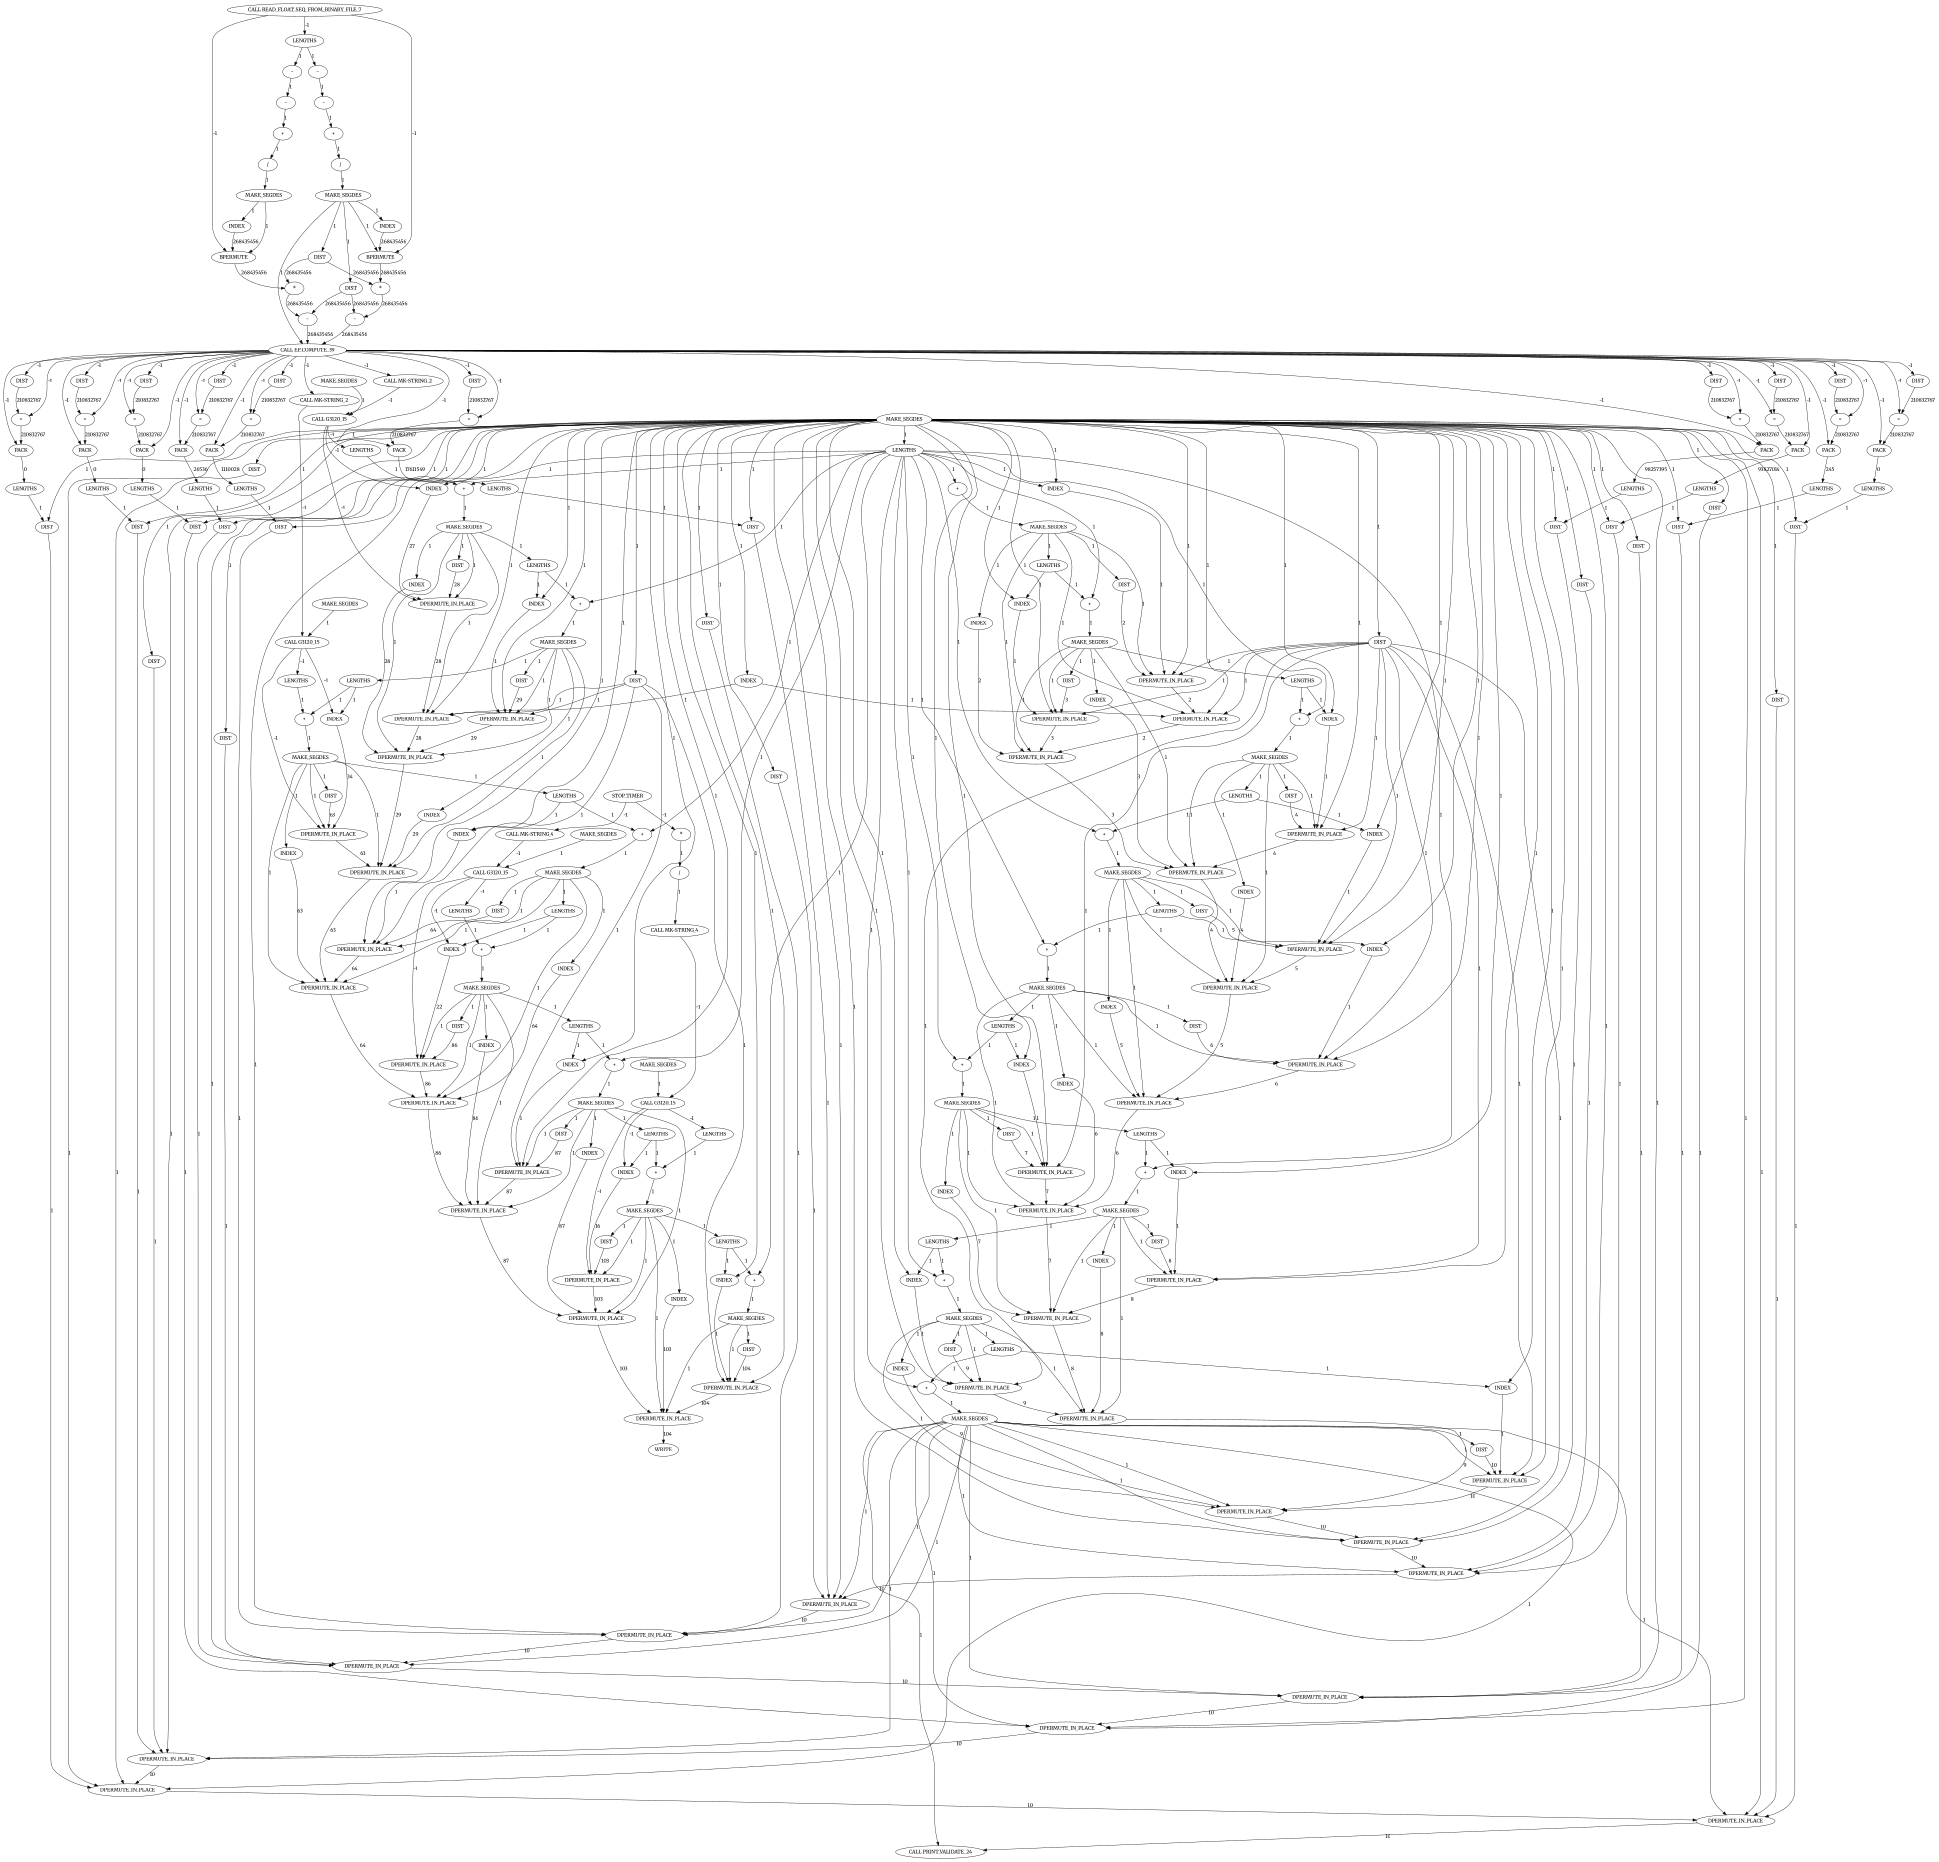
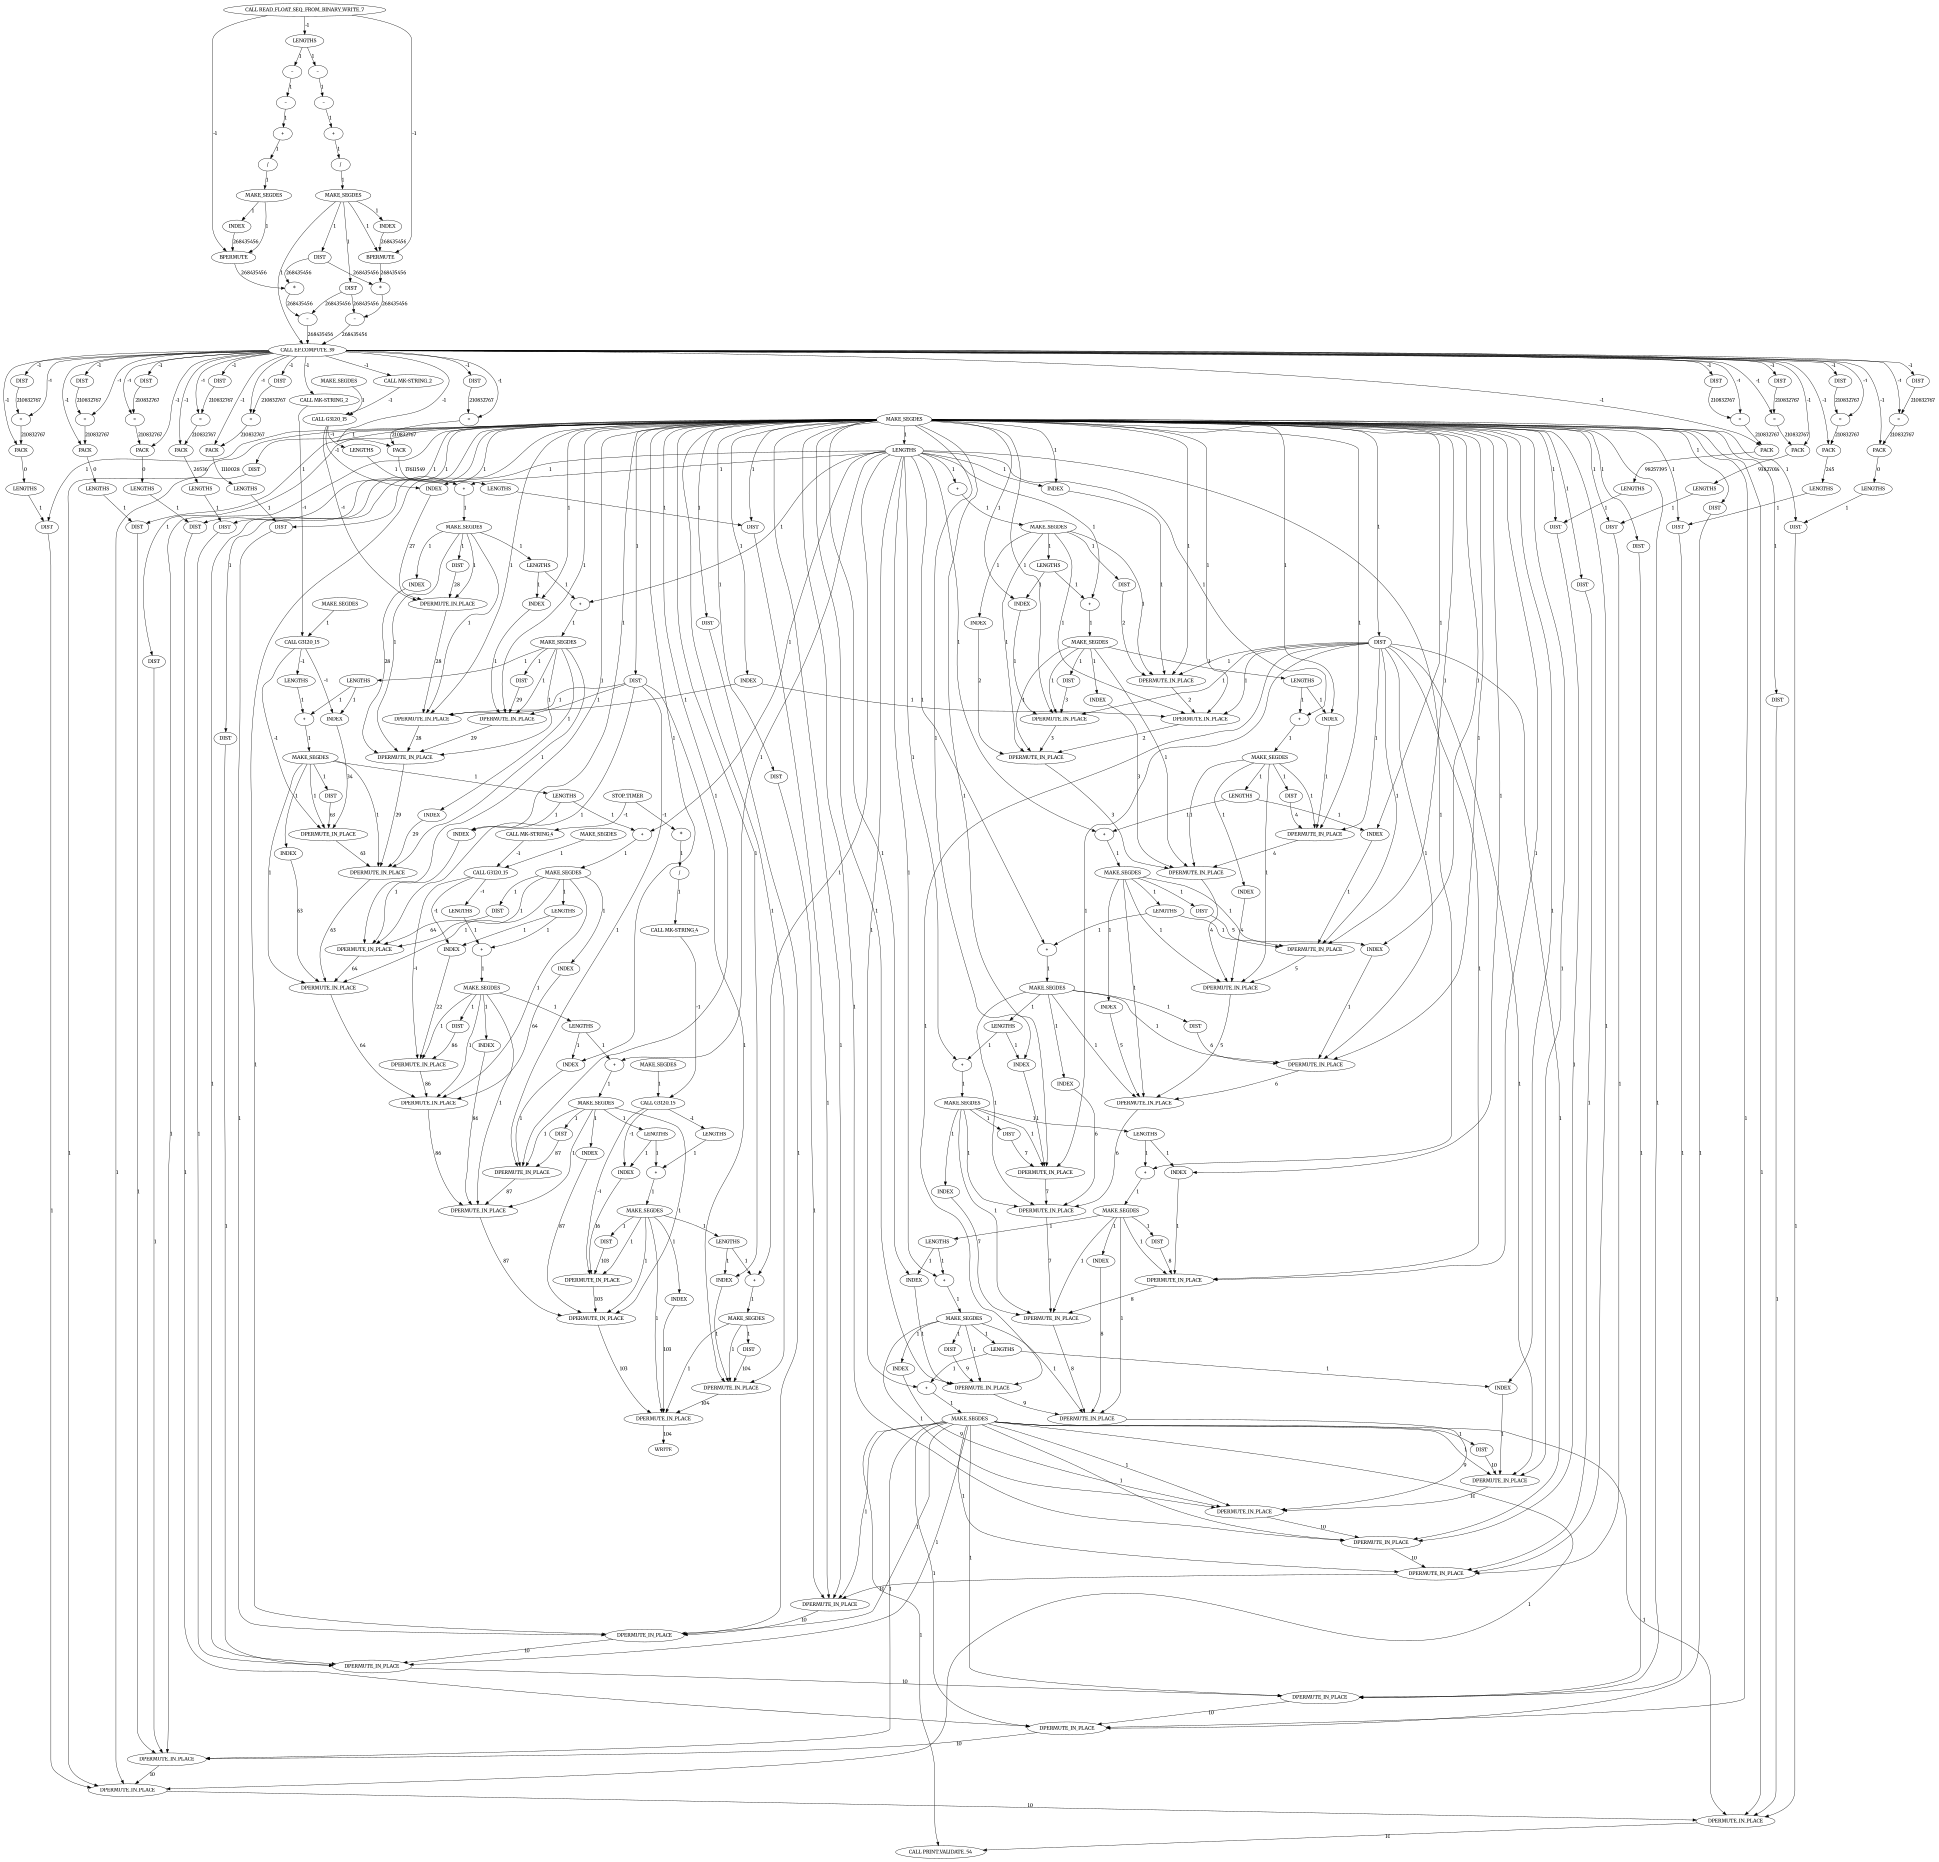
node "CALL READ_FLOAT_SEQ_FROM_BINARY_FILE_7": label "CALL READ_FLOAT_SEQ_FROM_BINARY_FILE_7" -> "CALL READ_FLOAT_SEQ_FROM_BINARY_WRITE_7"
node "CALL PRINT_VALIDATE_24": label "CALL PRINT_VALIDATE_24" -> "CALL PRINT_VALIDATE_54"
